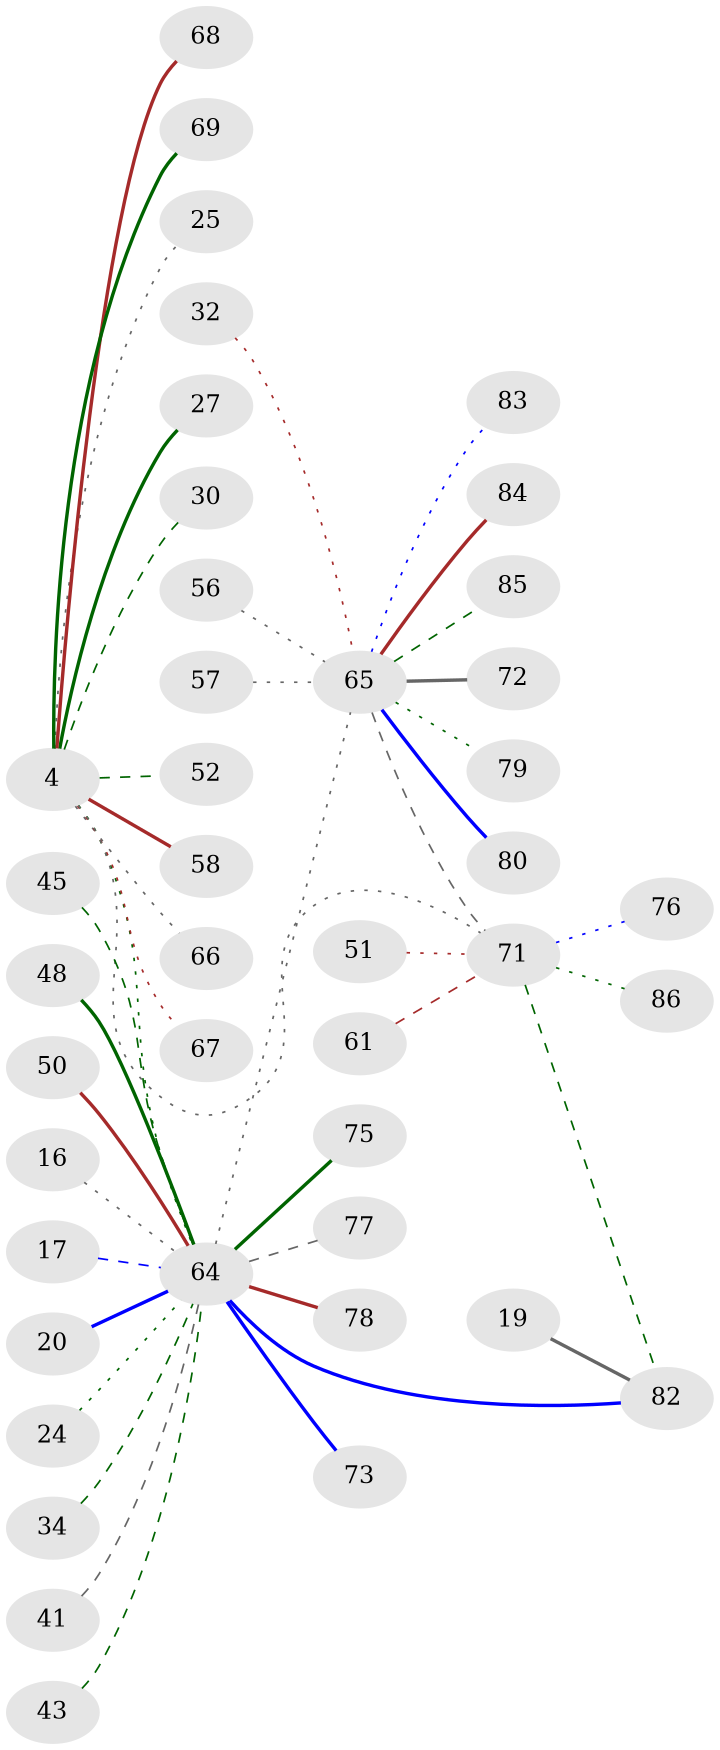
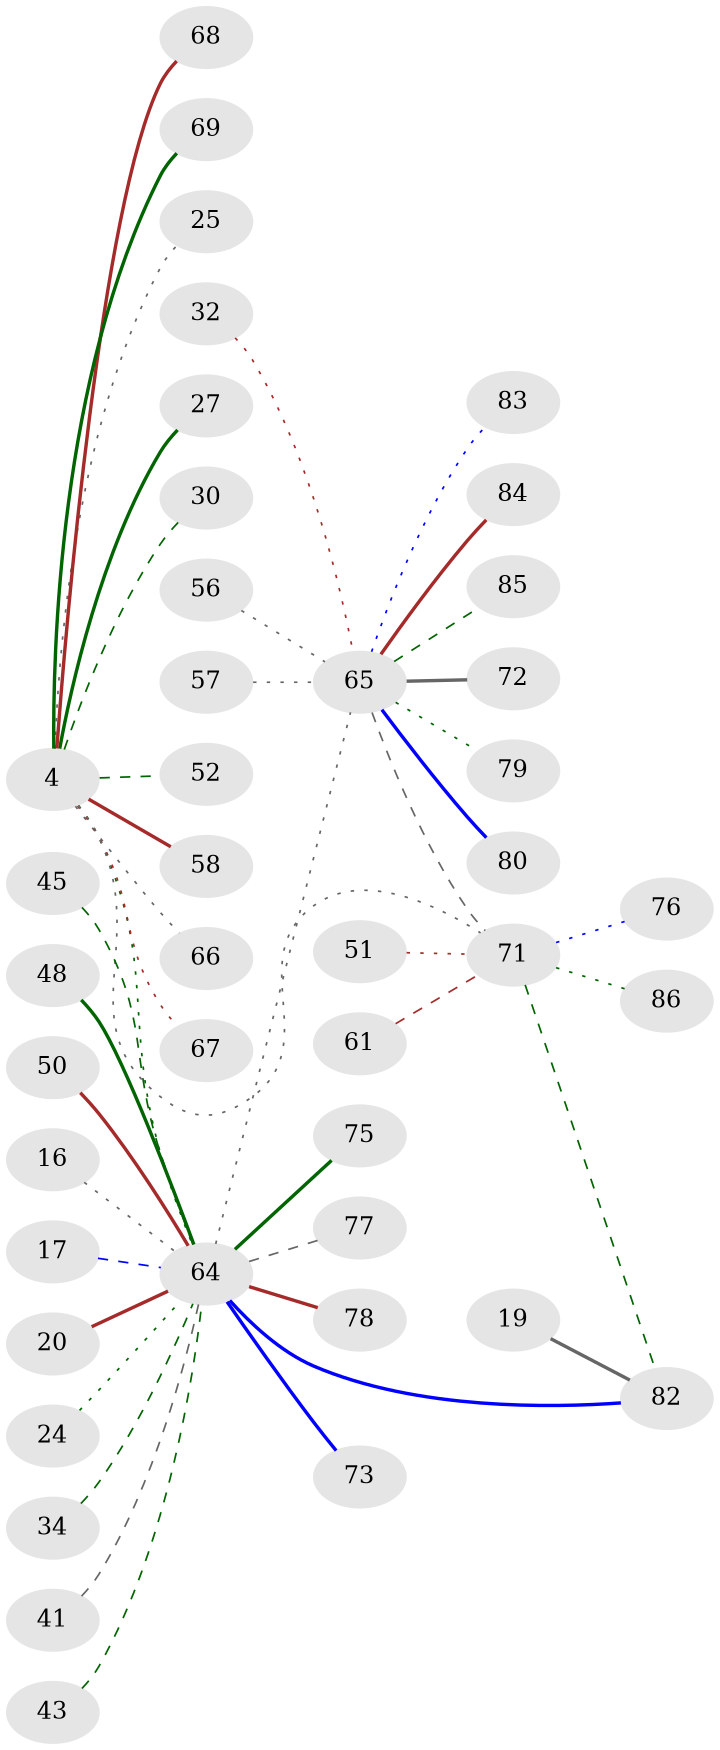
edge "64" -- "20": color blue -> brown
